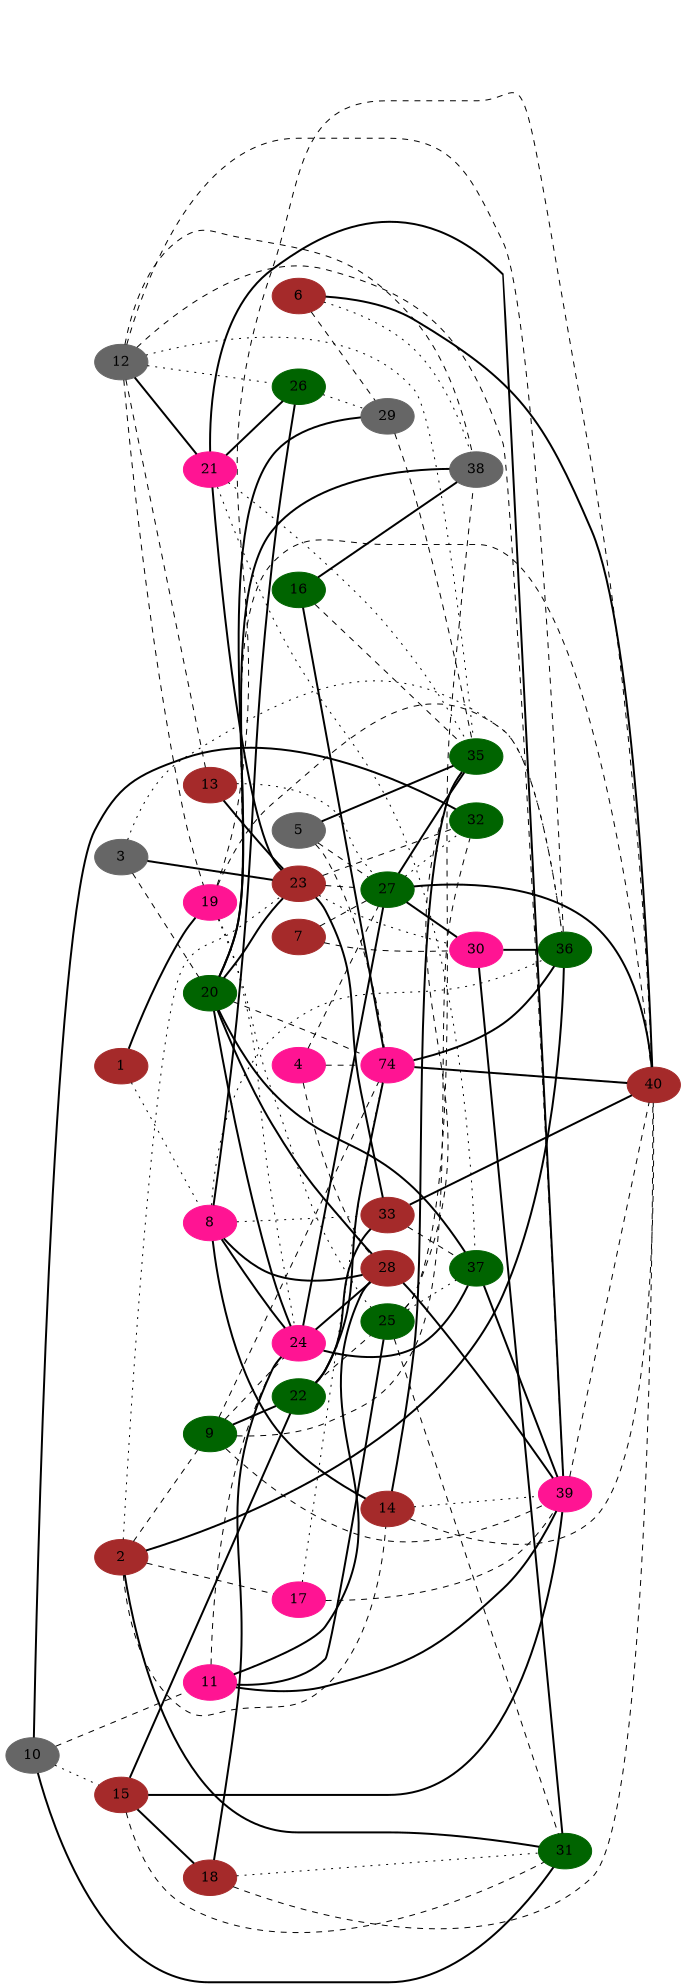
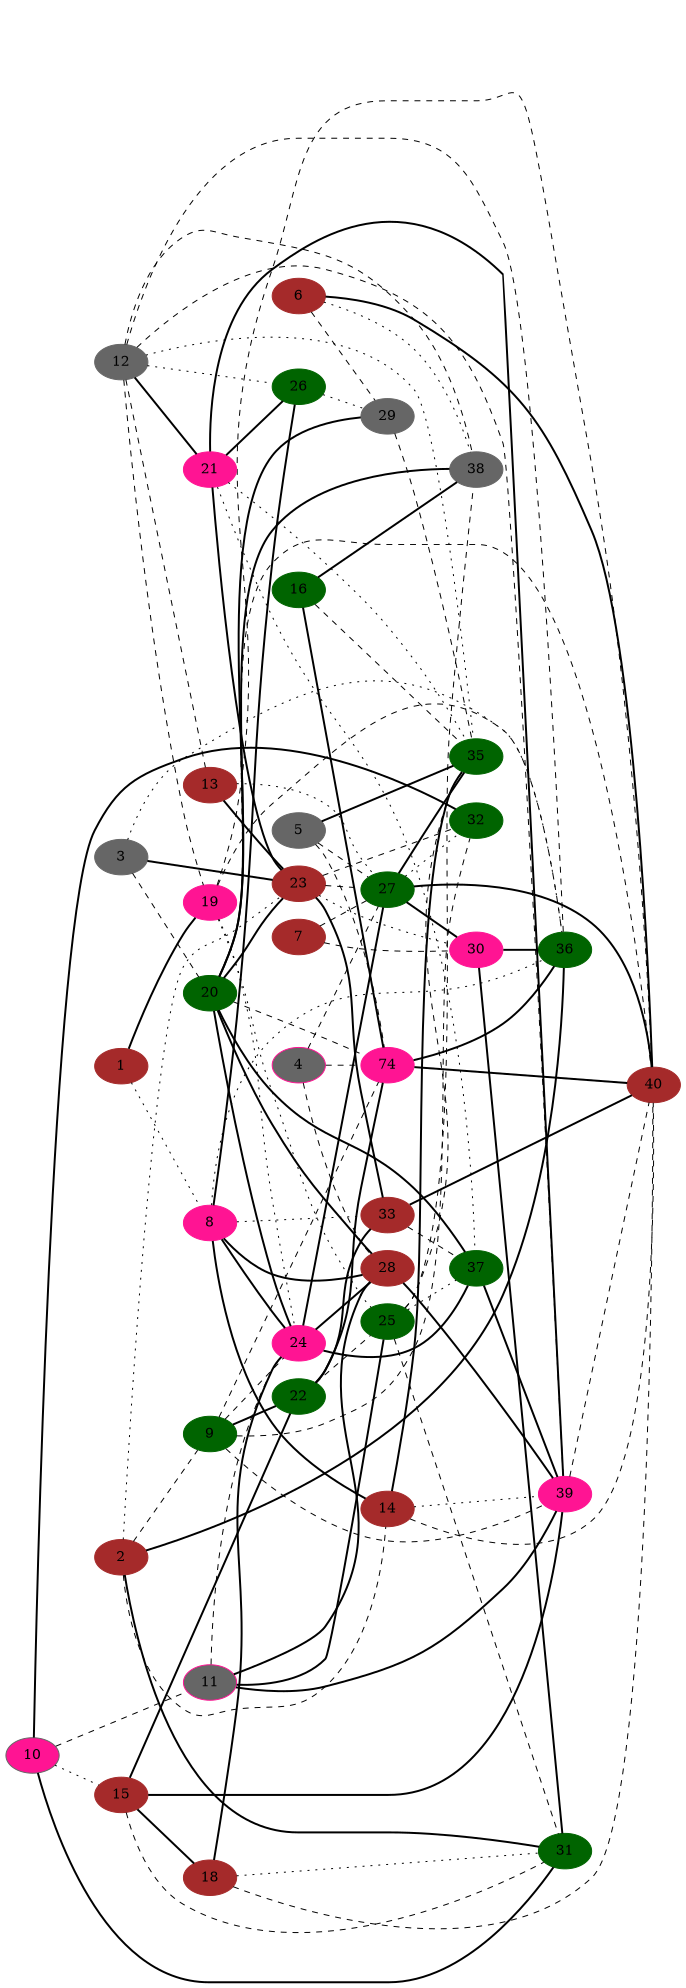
node "4": fillcolor deeppink -> gray40
node "17": removed
node "11": fillcolor deeppink -> gray40
node "10": fillcolor gray40 -> deeppink
